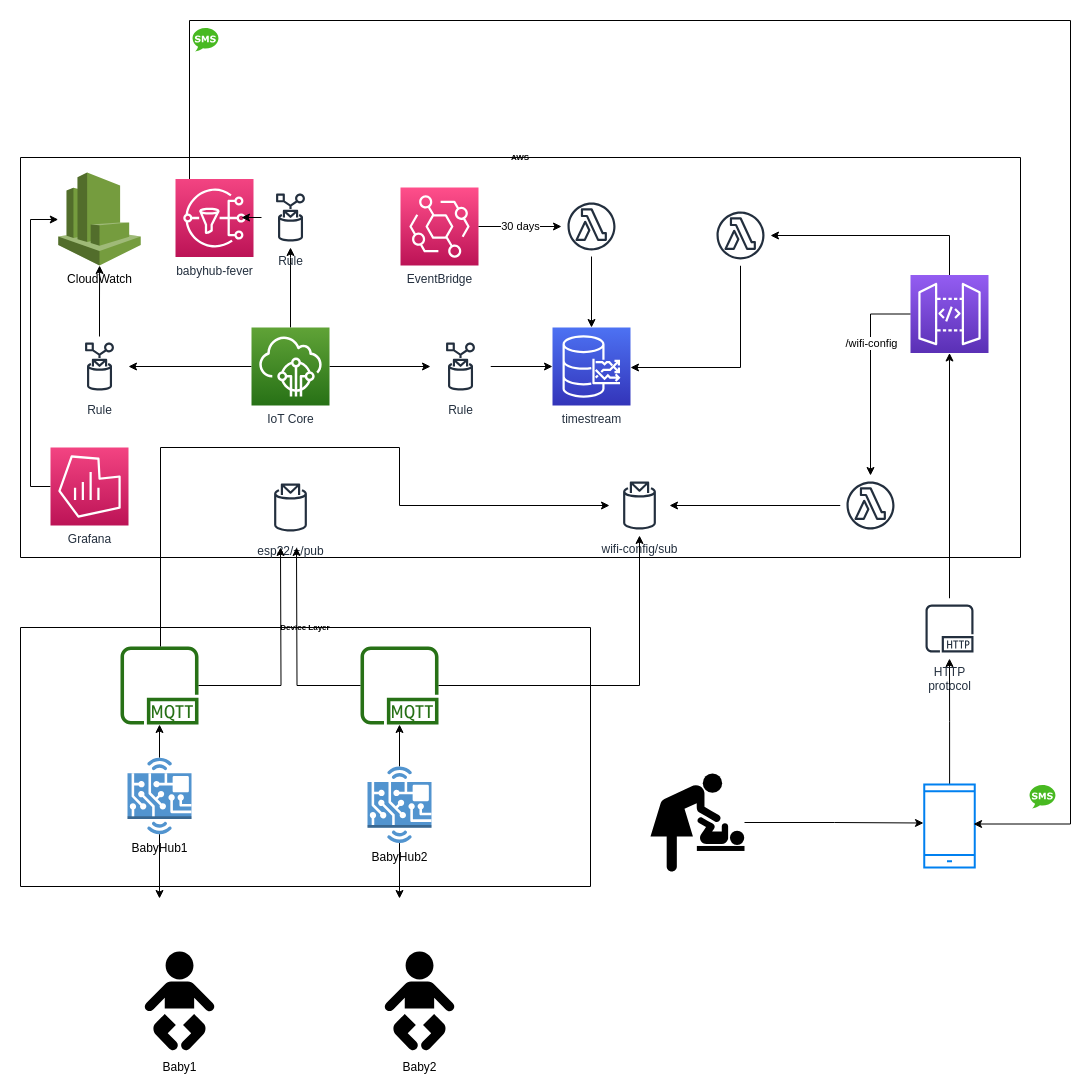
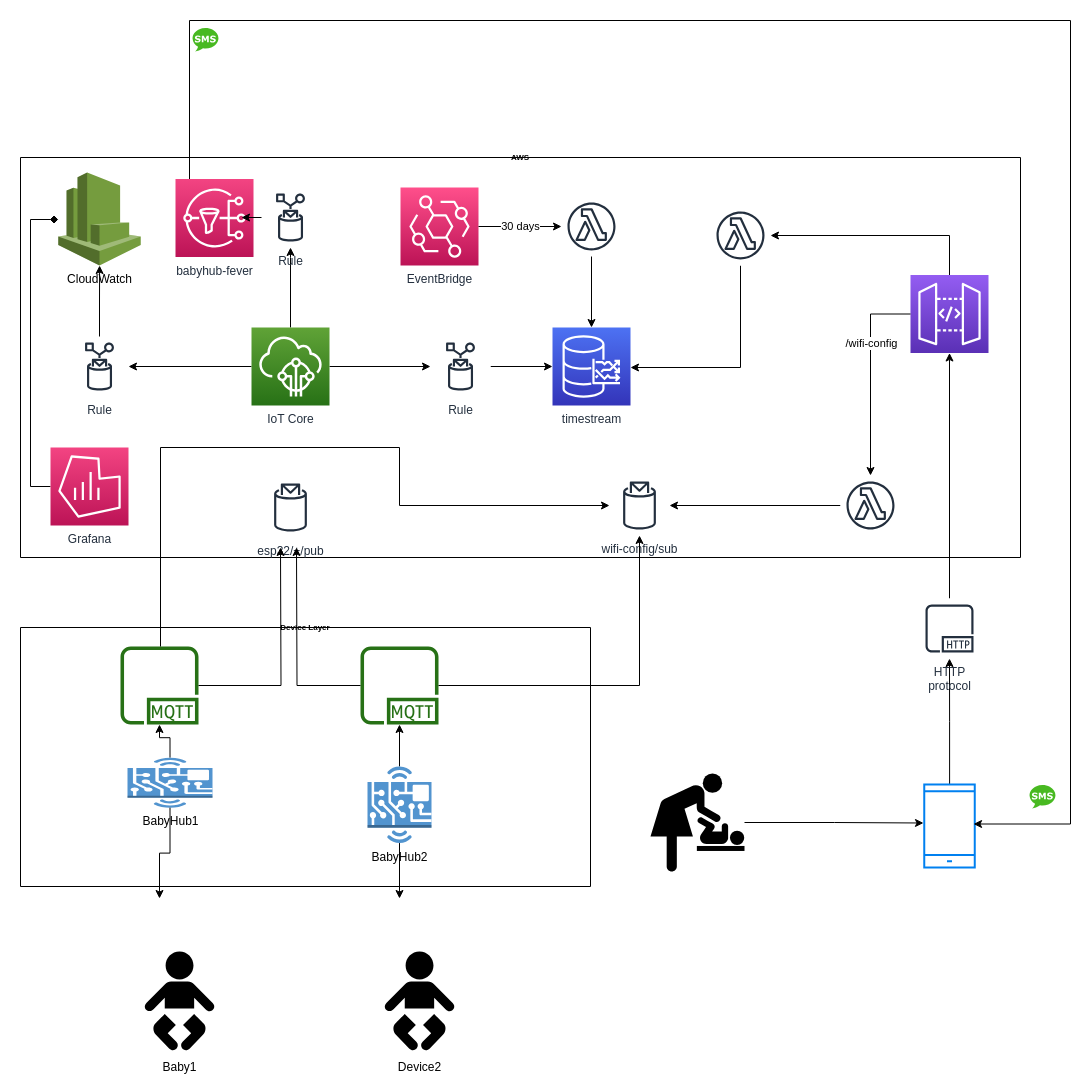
edge "Grafana" -> "CloudWatch": arrowhead classic -> diamond
node "BabyHub1": size 64x77 -> 85x50
node "Baby2": label "Baby2" -> "Device2"
